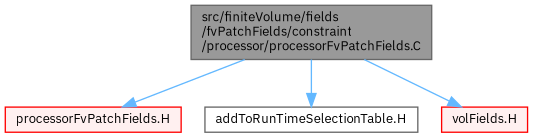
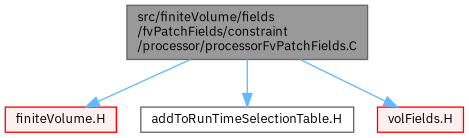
node "processorFvPatchFields.H": label "processorFvPatchFields.H" -> "finiteVolume.H"
